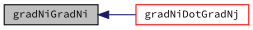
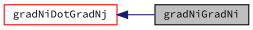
edge "gradNiDotGradNj" -> "gradNiGradNi": reversed
